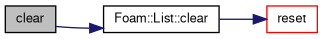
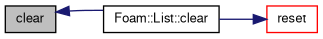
edge "clear" -> "Foam::List::clear": reversed
